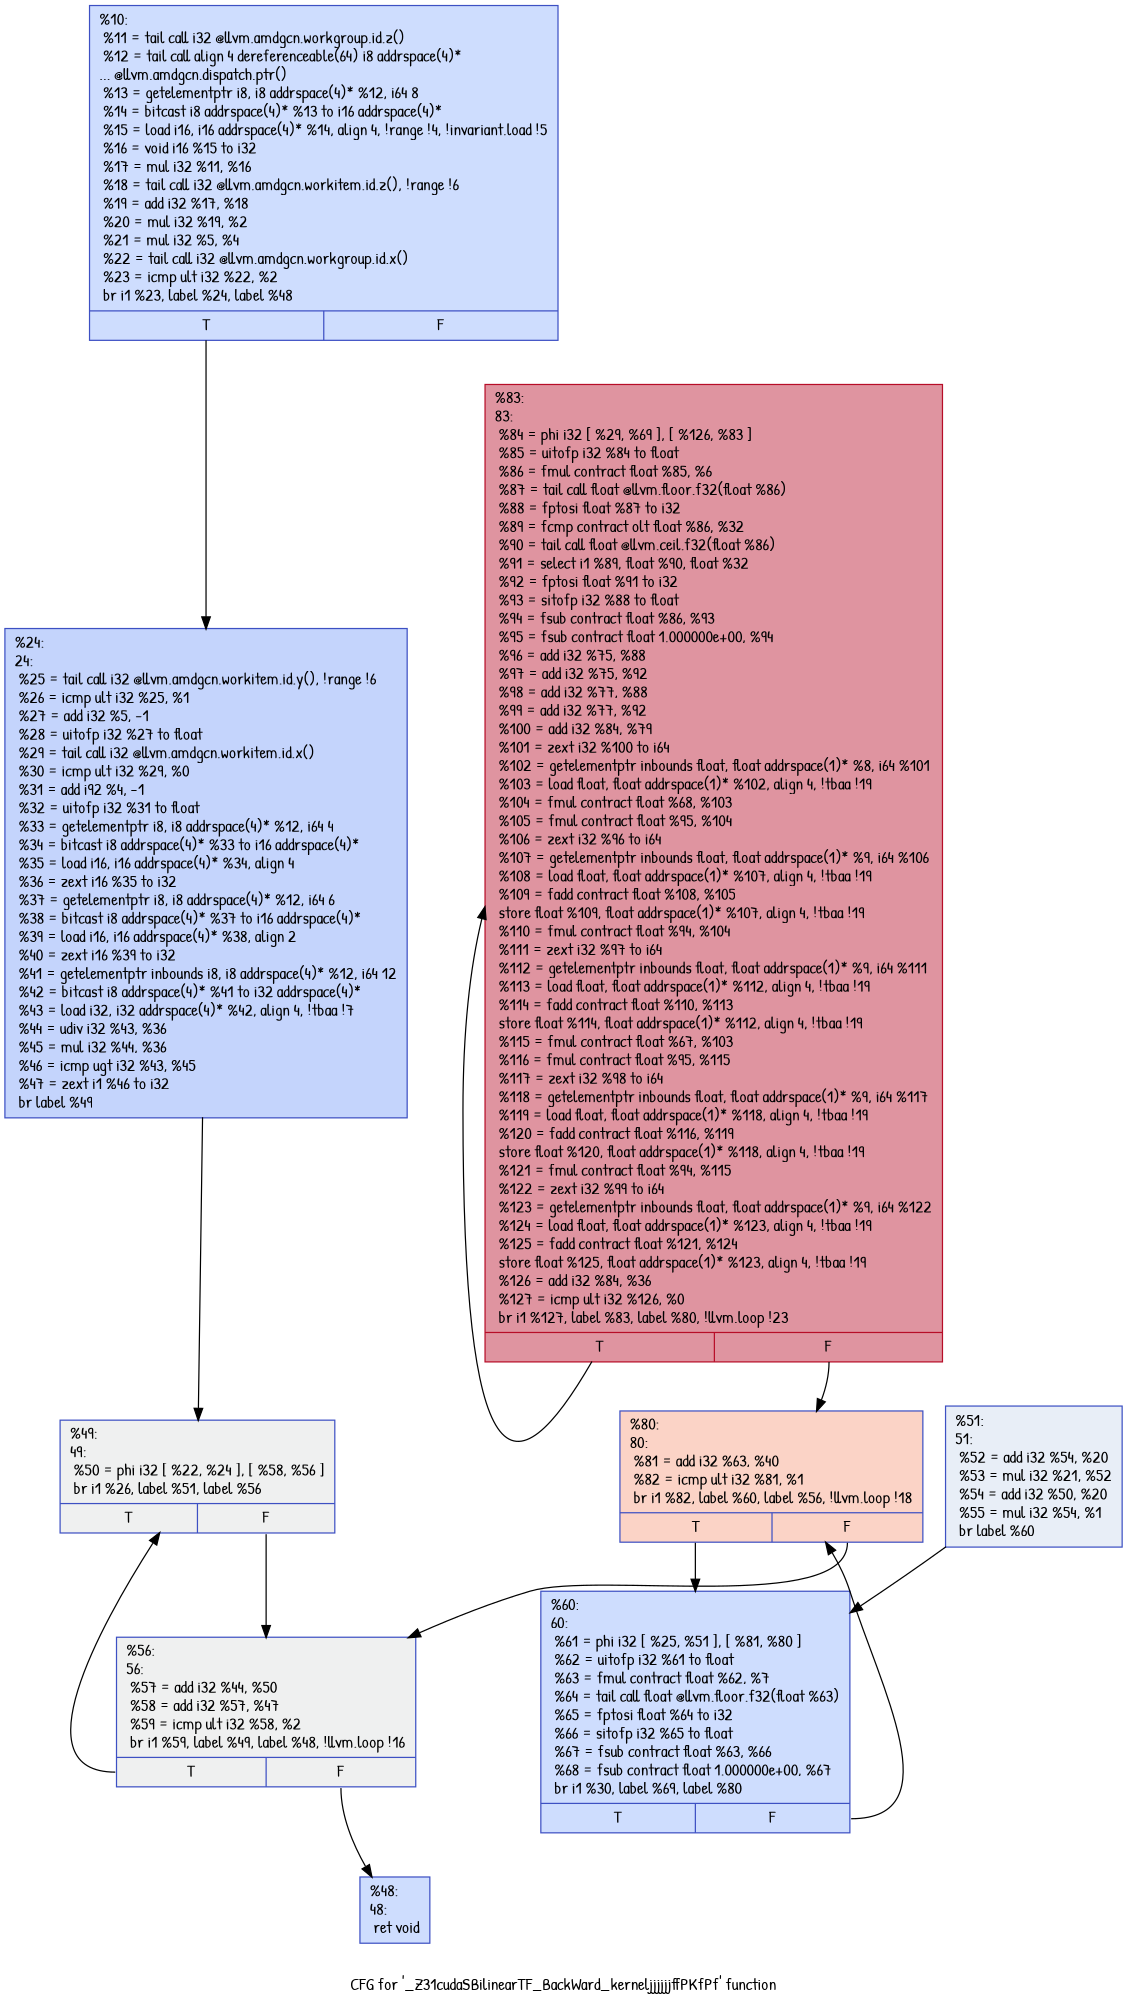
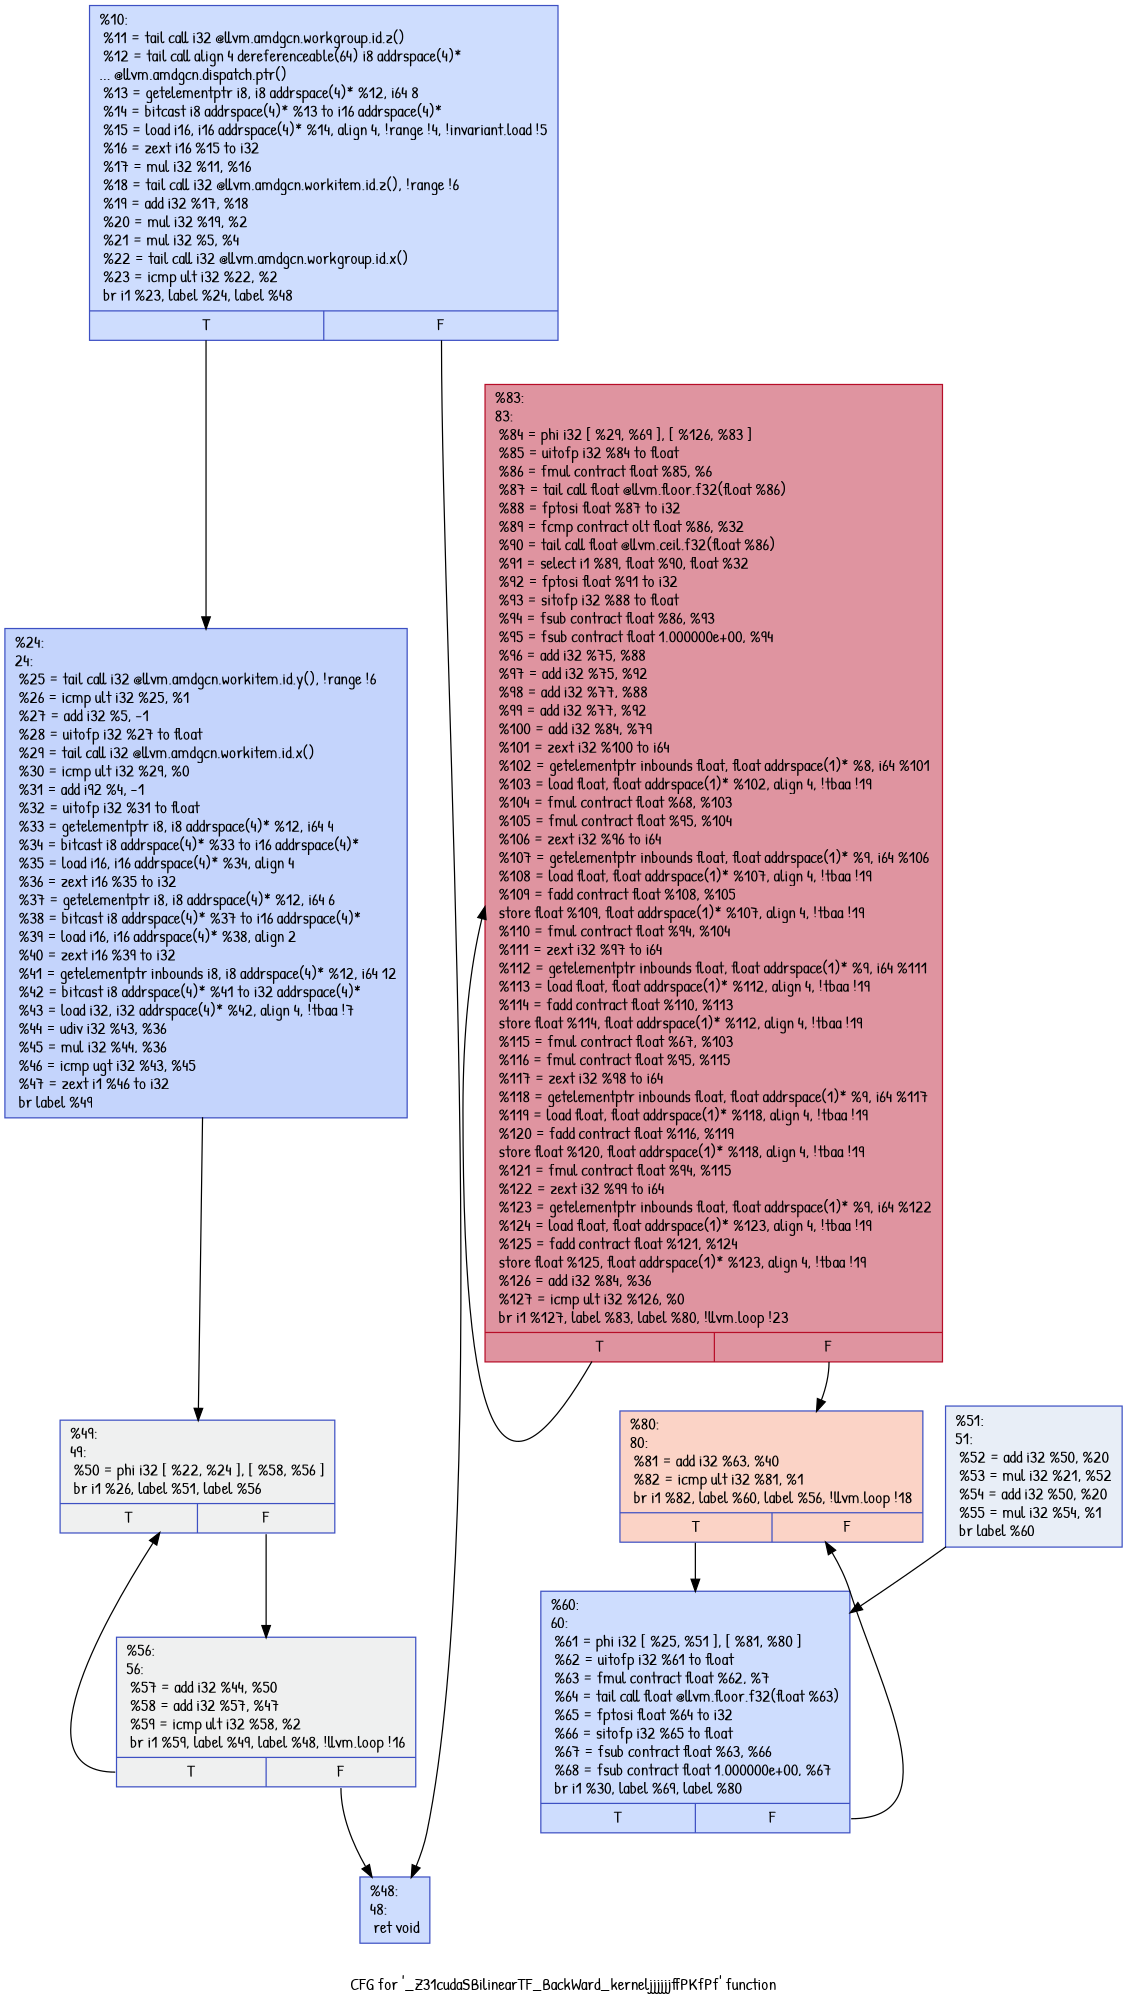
node "%10:": text "%16 = void i16 %15 to i32" -> "%16 = zext i16 %15 to i32"
edge "%10:" -> "%48:": added
node "%51:": text "%52 = add i32 %54, %20" -> "%52 = add i32 %50, %20"
edge "%80:" -> "%56:": removed
